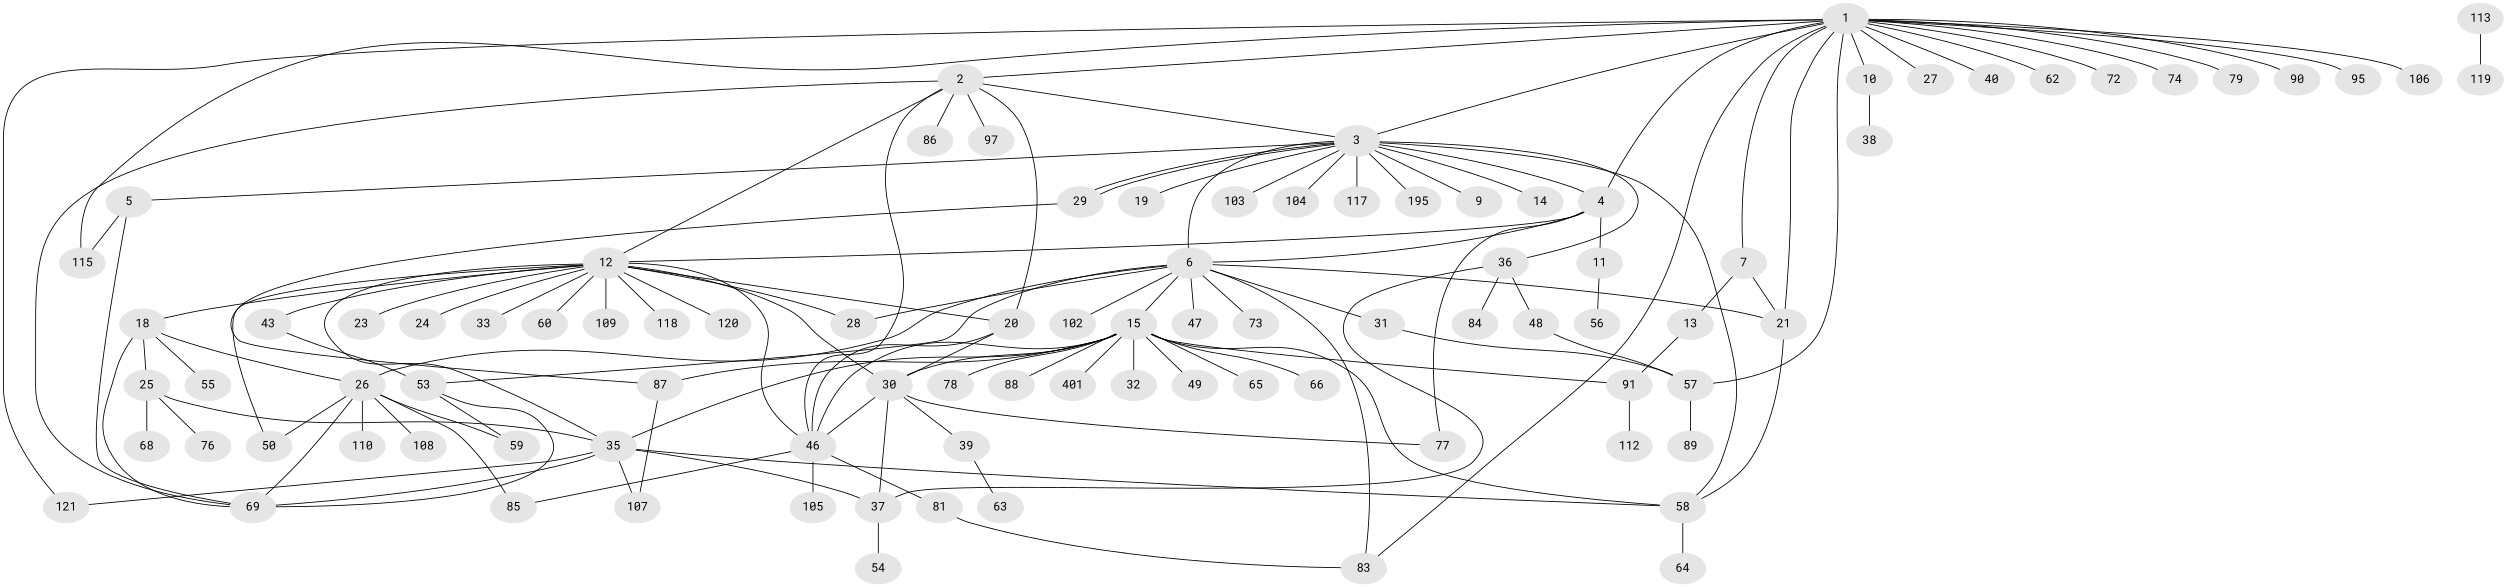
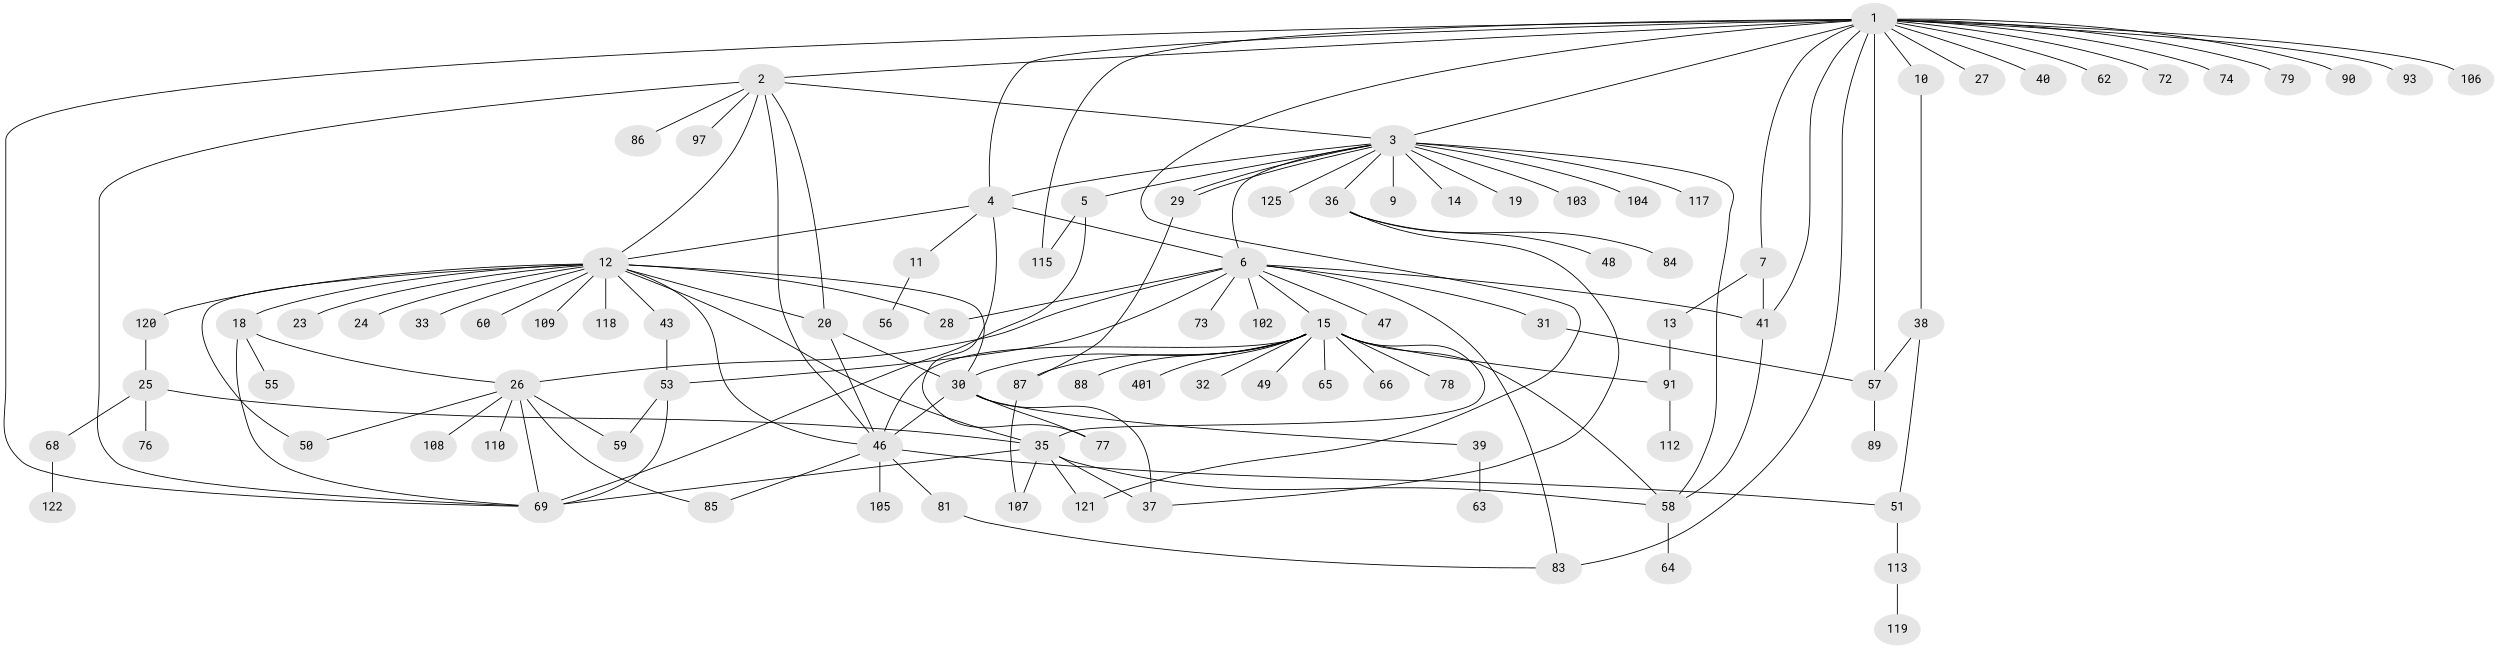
edge "1" -- "69": added
node "95": label "95" -> "93"
node "195": label "195" -> "125"
node "21": label "21" -> "41"
edge "48" -- "57": now "38" -- "57"
edge "18" -- "25": now "120" -- "25"
node "122": added
node "51": added
node "54": removed
